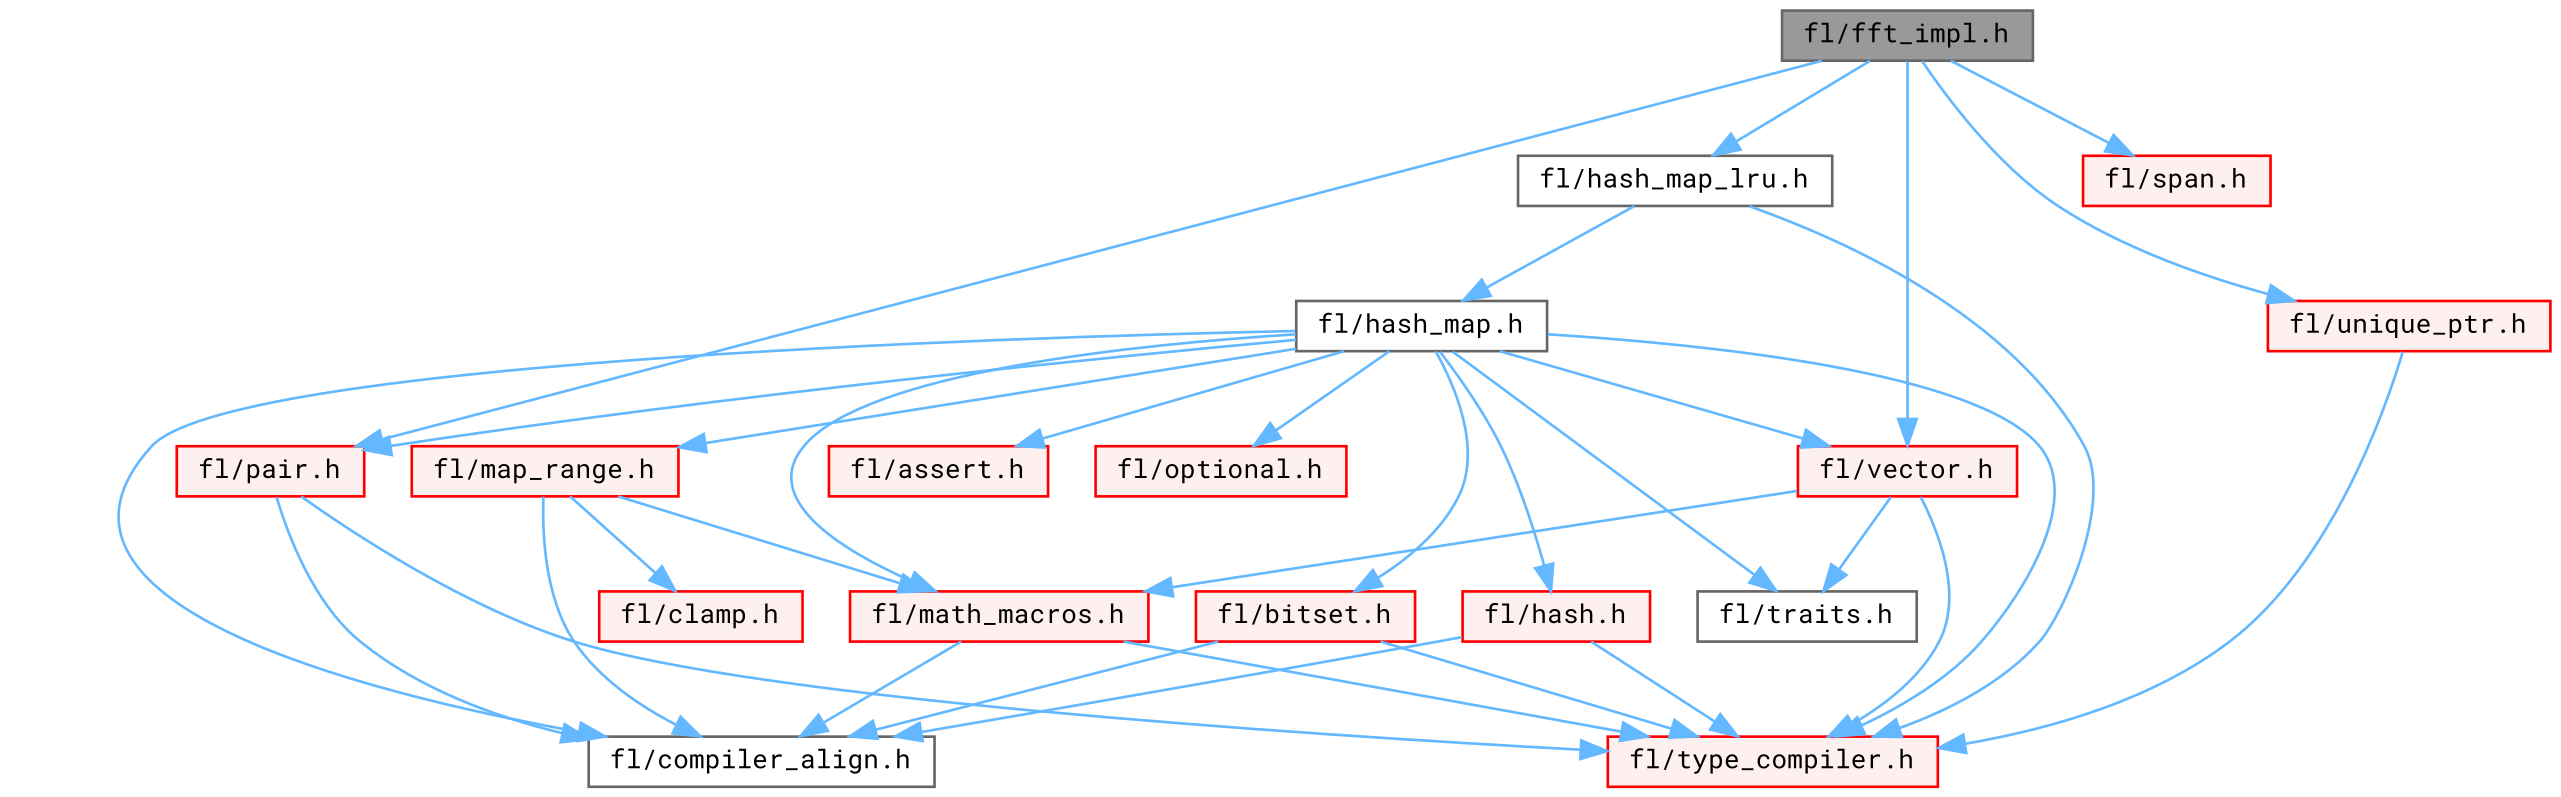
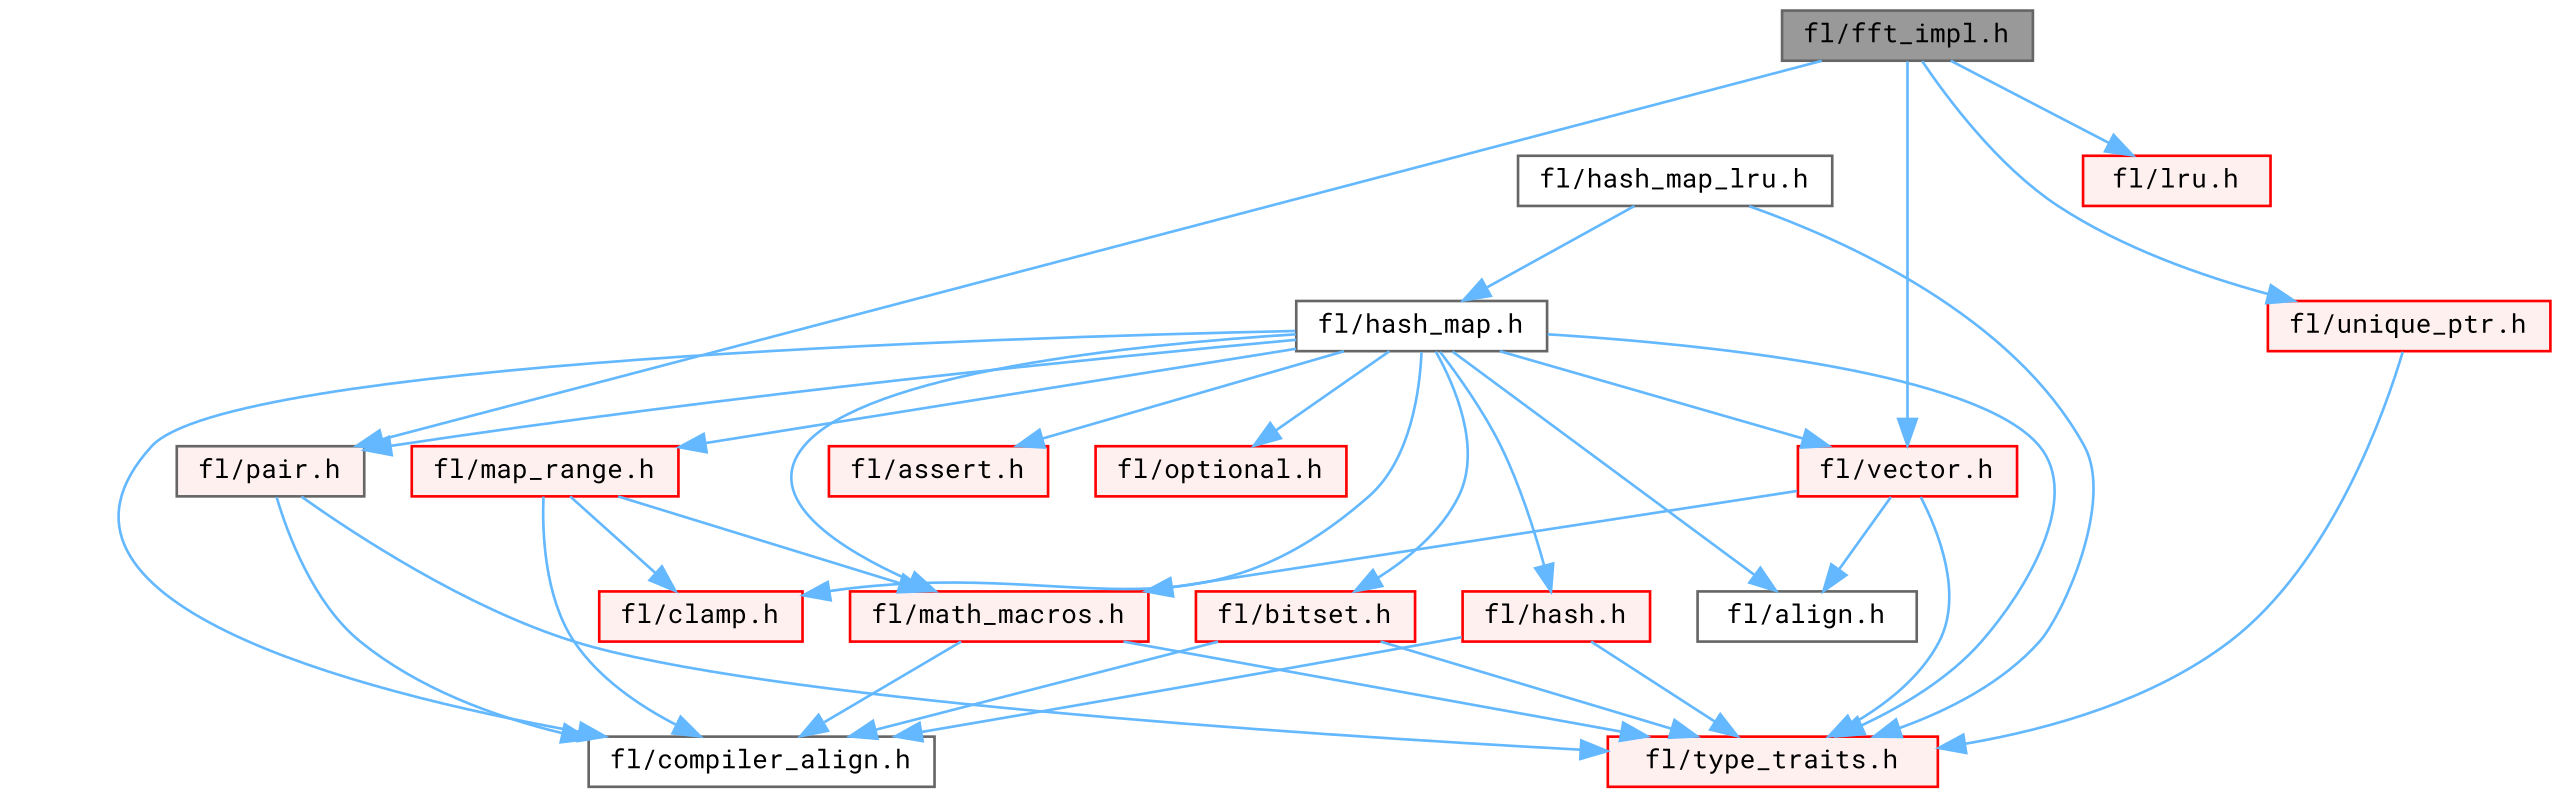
edge "fl/fft_impl.h" -> "fl/hash_map_lru.h": removed
node "fl/span.h": label "fl/span.h" -> "fl/lru.h"
node "fl/pair.h": color red -> grey40
edge "fl/hash_map.h" -> "fl/clamp.h": added
node "fl/traits.h": label "fl/traits.h" -> "fl/align.h"
node "fl/type_compiler.h": label "fl/type_compiler.h" -> "fl/type_traits.h"
